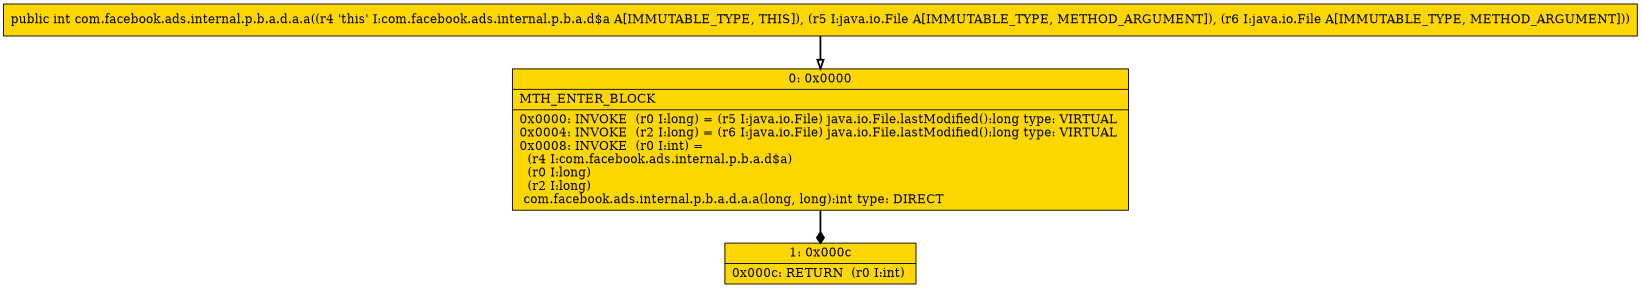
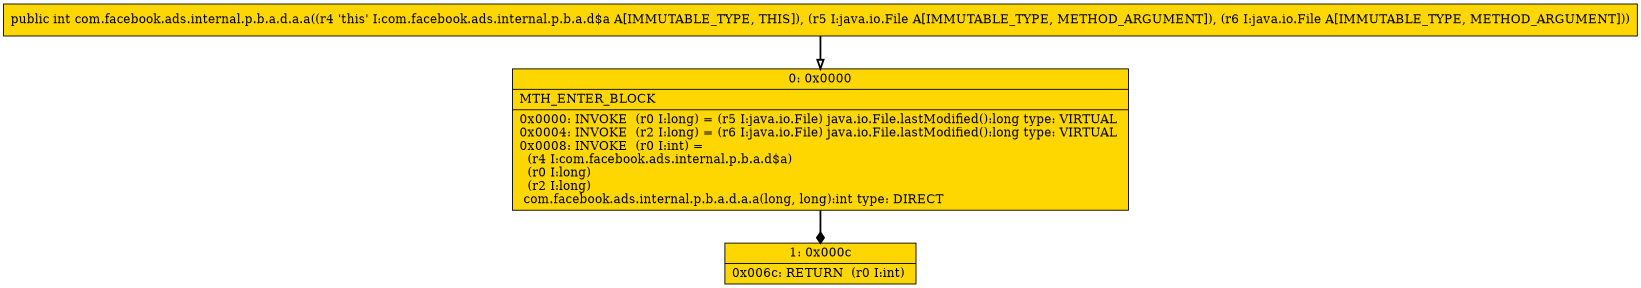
node "1: 0x000c": text "0x000c: RETURN  (r0 I:int)" -> "0x006c: RETURN  (r0 I:int)"
